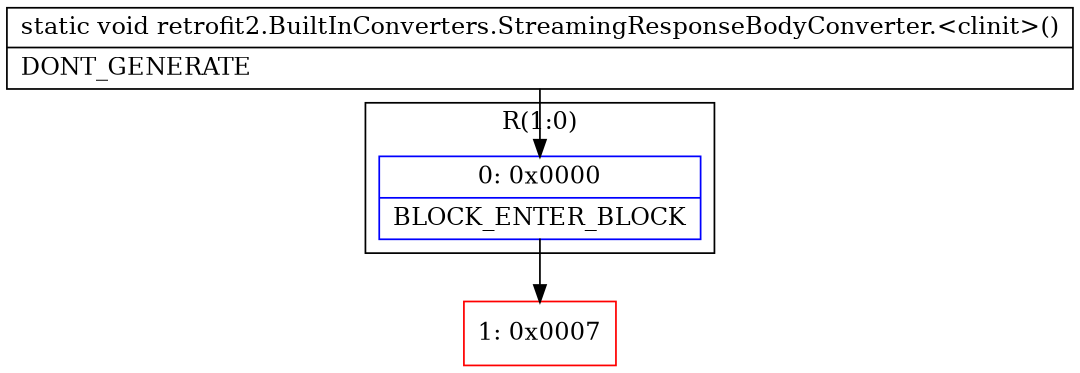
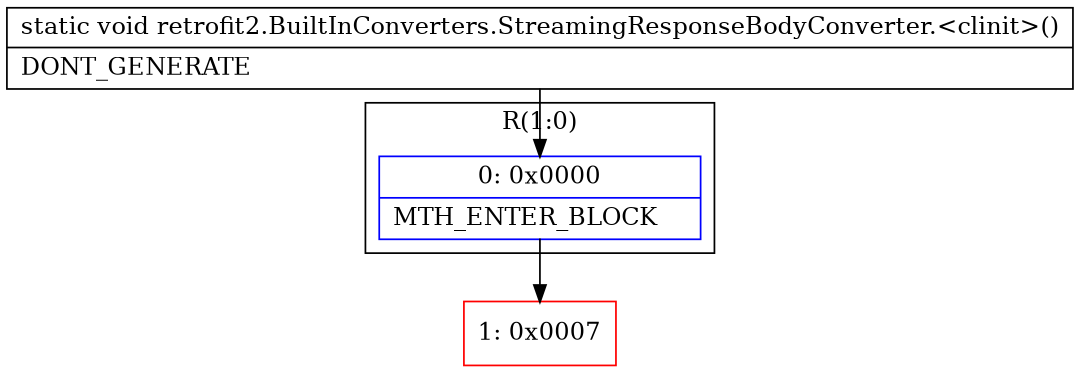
node "0: 0x0000": text "BLOCK_ENTER_BLOCK" -> "MTH_ENTER_BLOCK"
